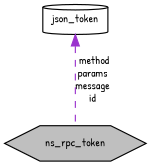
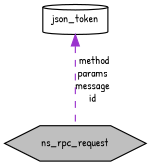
node "ns_rpc_token": label "ns_rpc_token" -> "ns_rpc_request"
